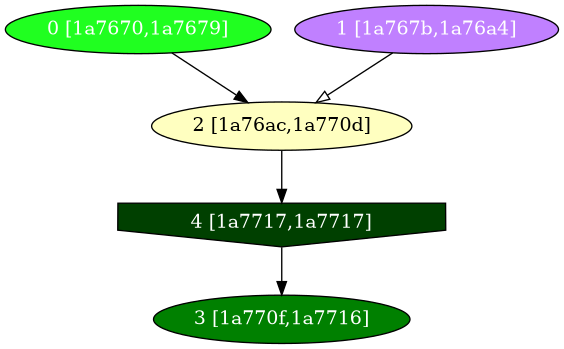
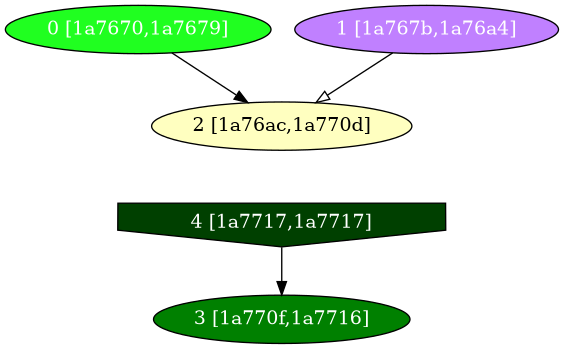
edge "2 [1a76ac,1a770d]" -> "4 [1a7717,1a7717]": removed
